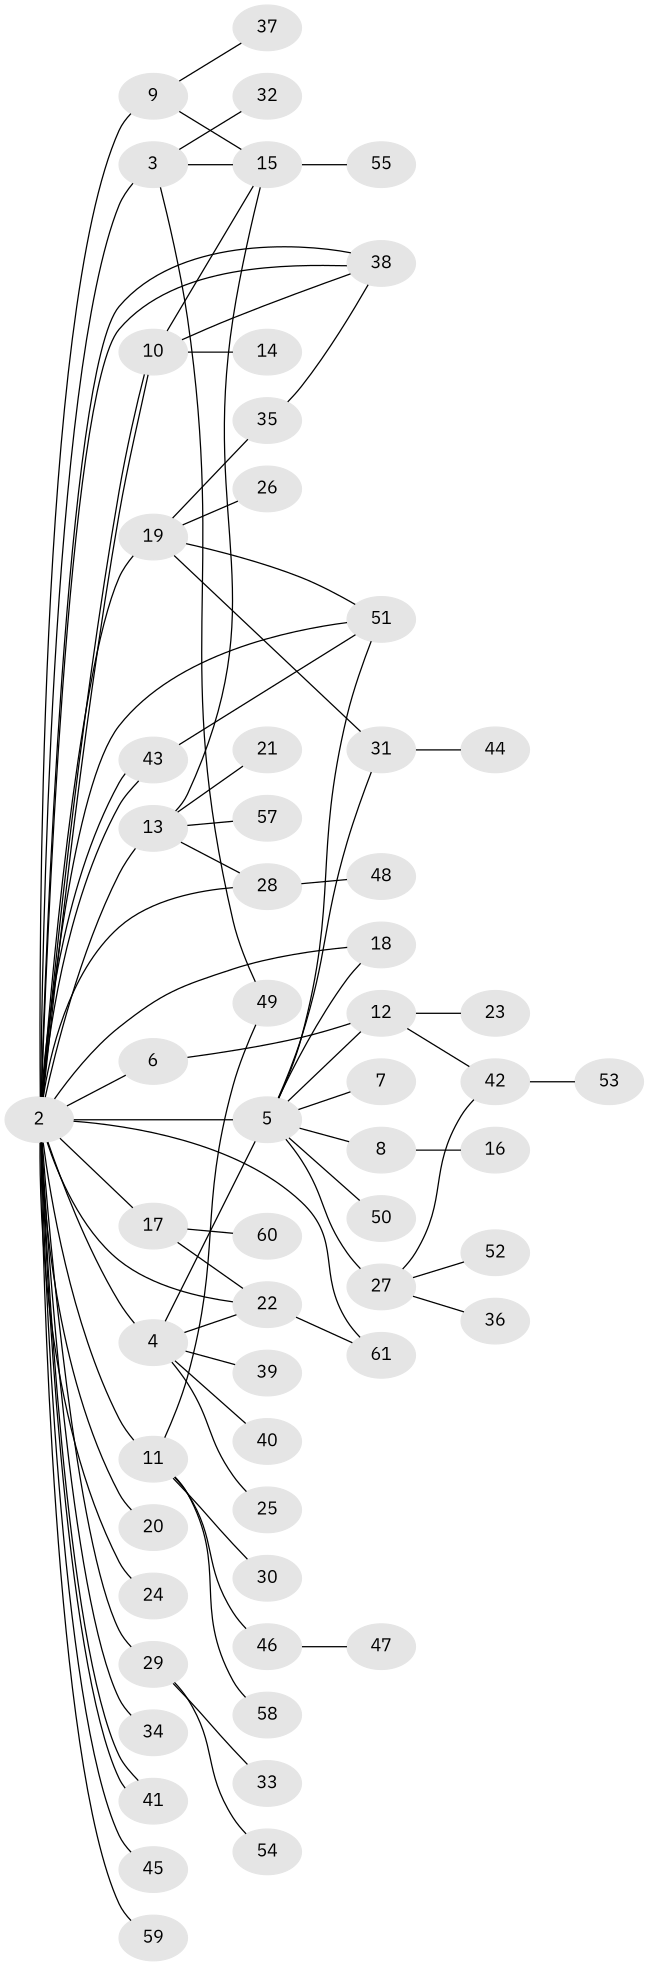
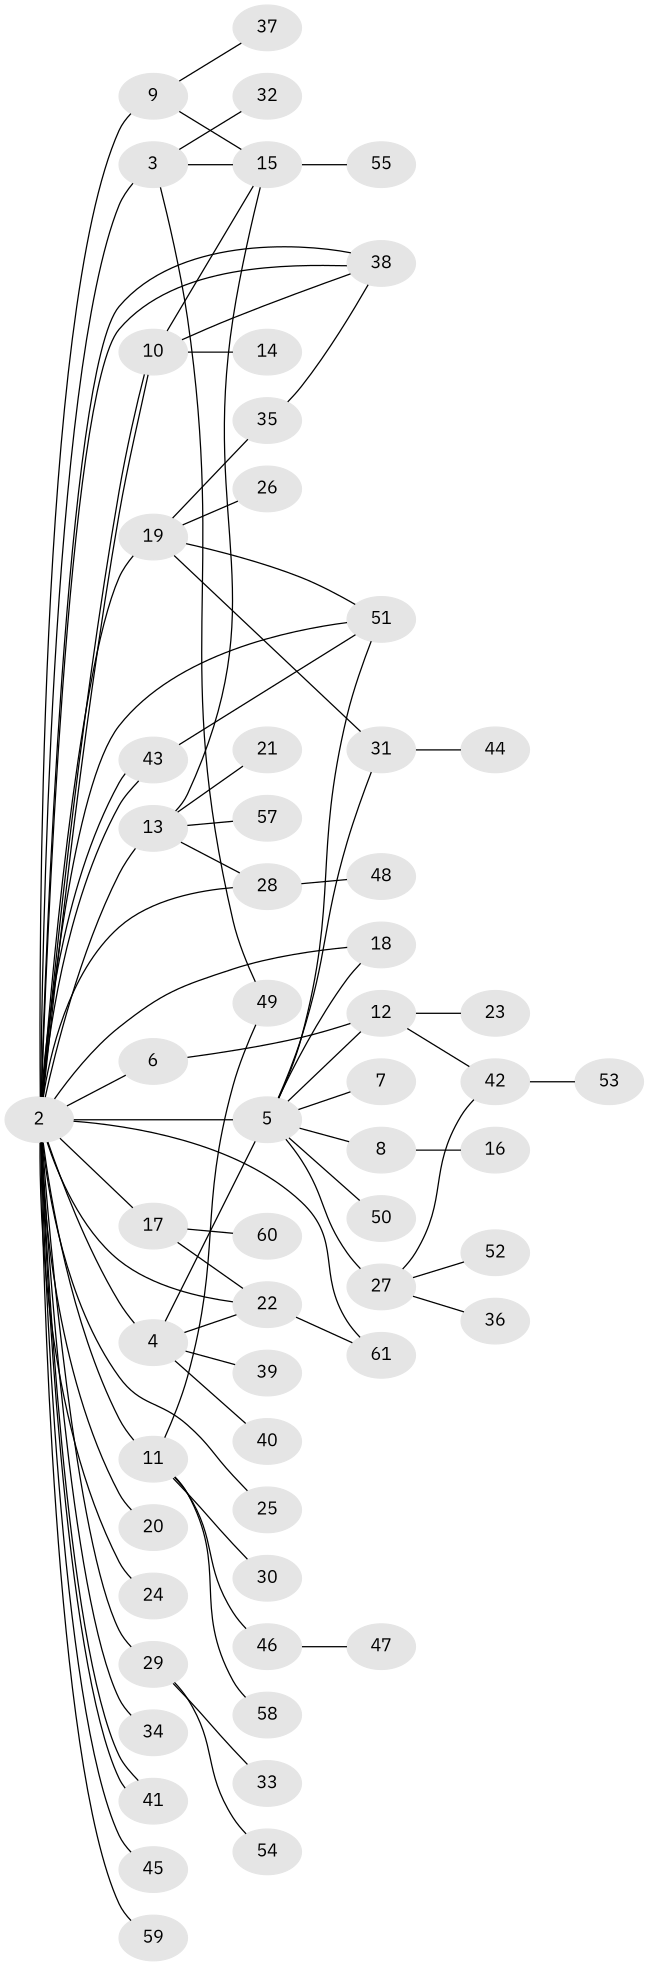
edge "4" -- "25": now "2" -- "25"
